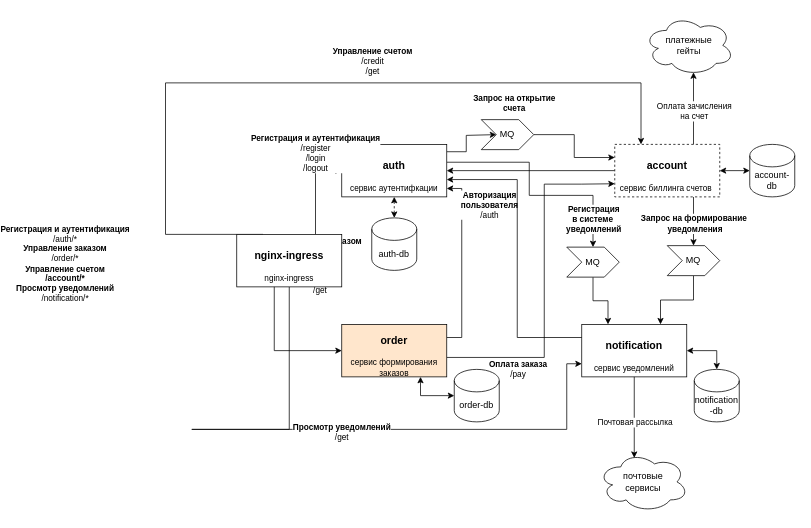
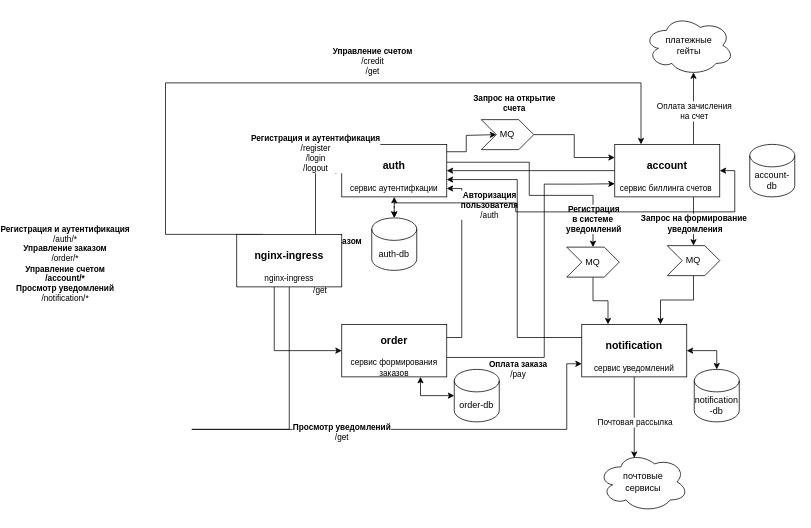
node "accountсервис биллинга счетов": style dashed -> solid
edge "accountсервис биллинга счетов" -- "account-db": now "accountсервис биллинга счетов" -- "auth-db"
node "orderсервис формирования заказов": fillcolor #ffe6cc -> #ffffff
